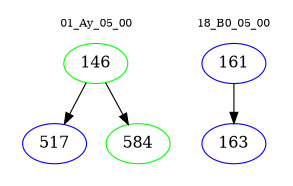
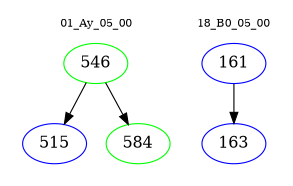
node "146": label "146" -> "546"
node "517": label "517" -> "515"
